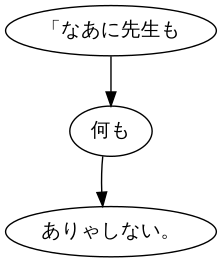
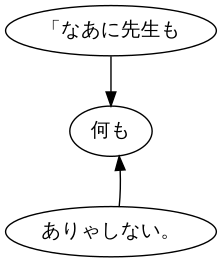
edge "何も" -> "ありゃしない。": reversed
